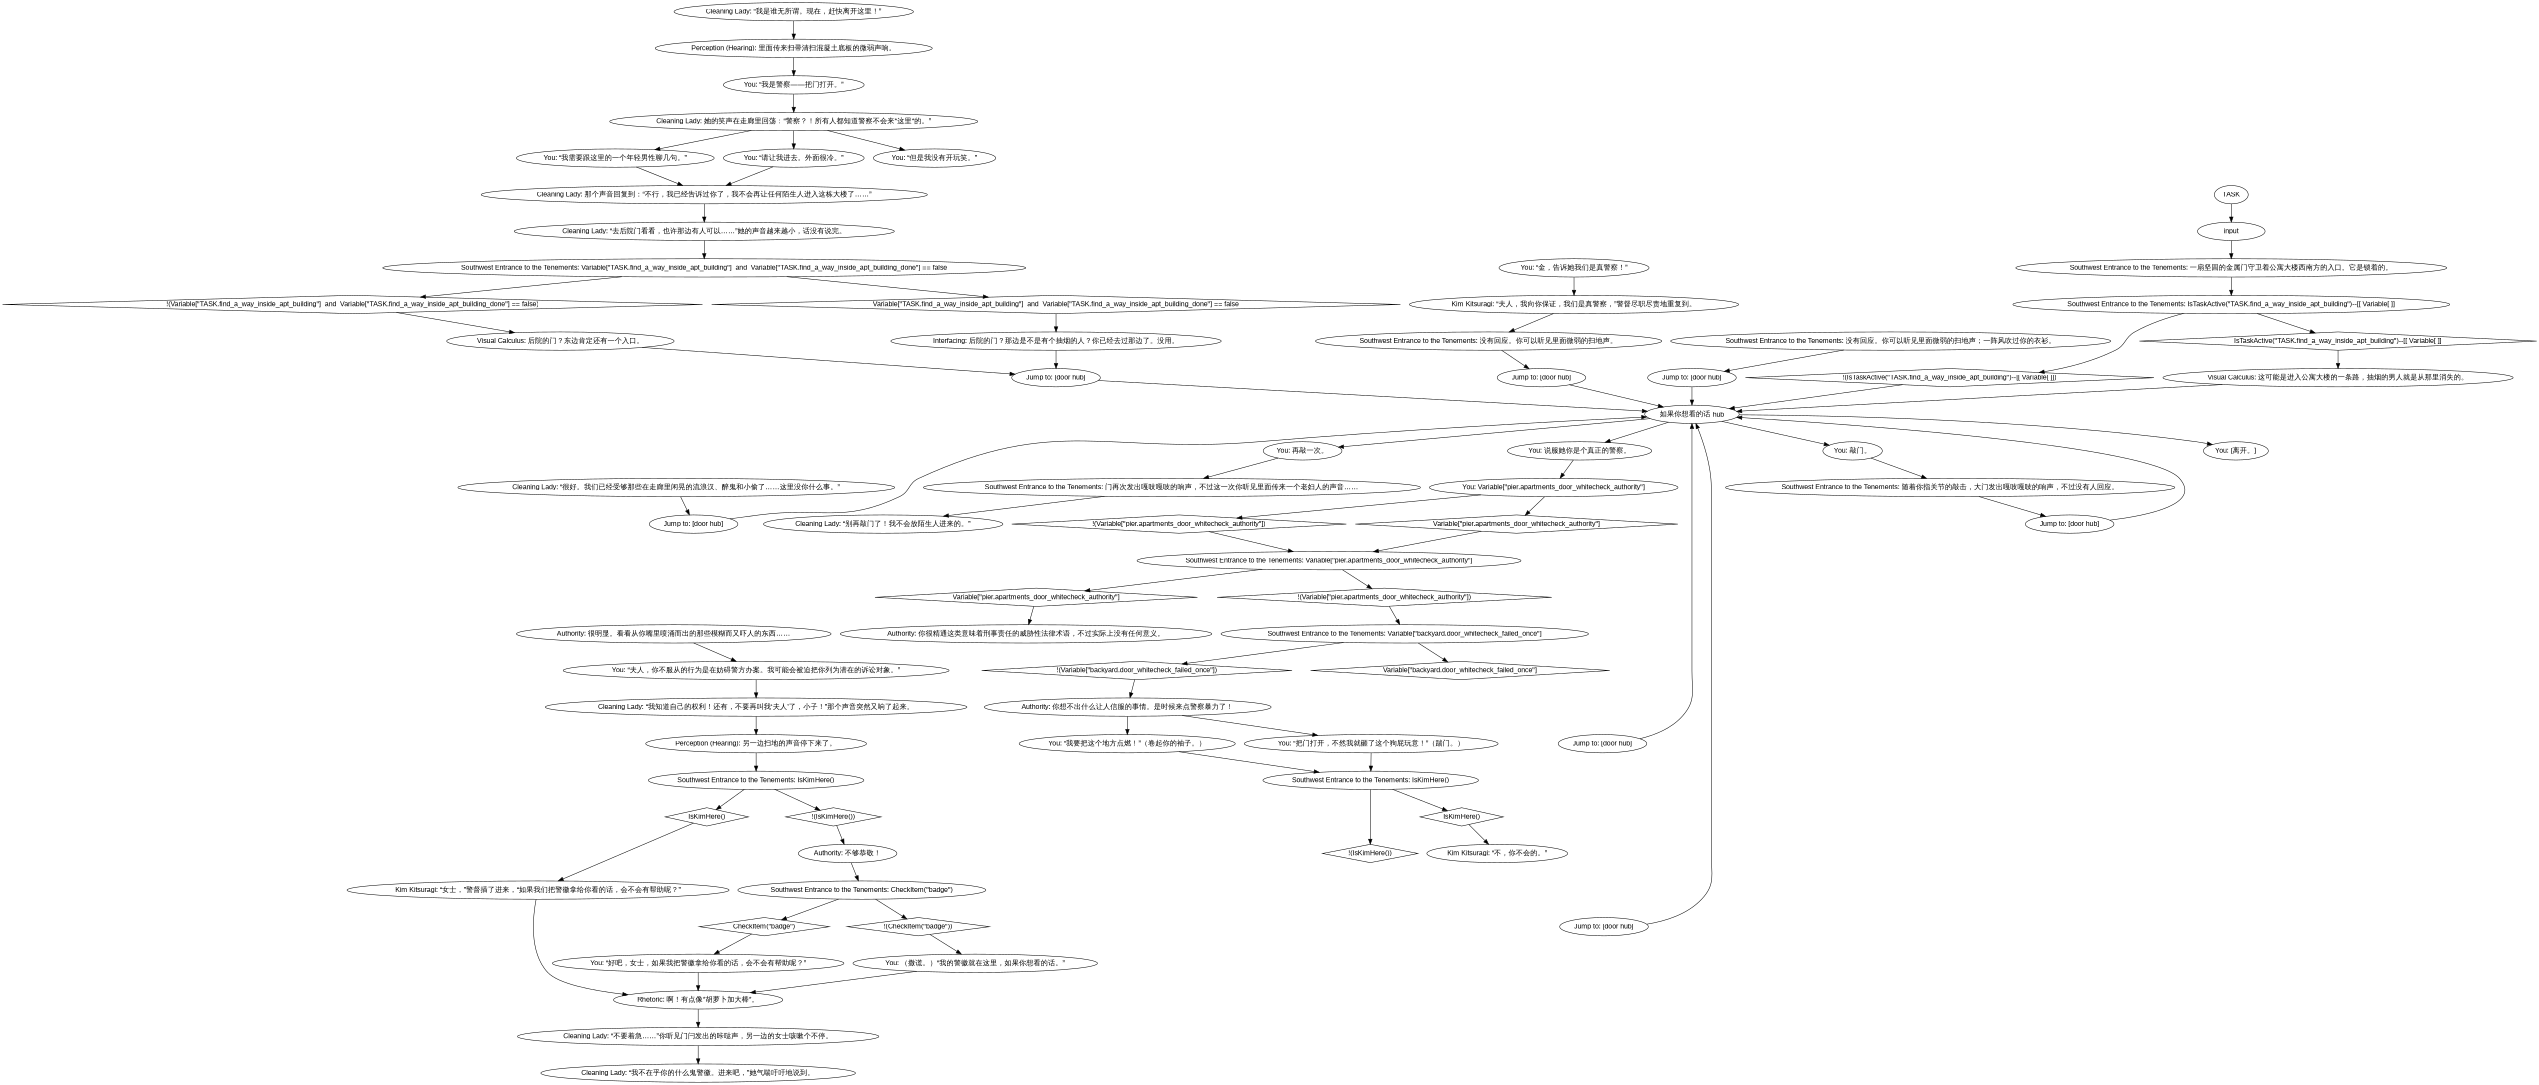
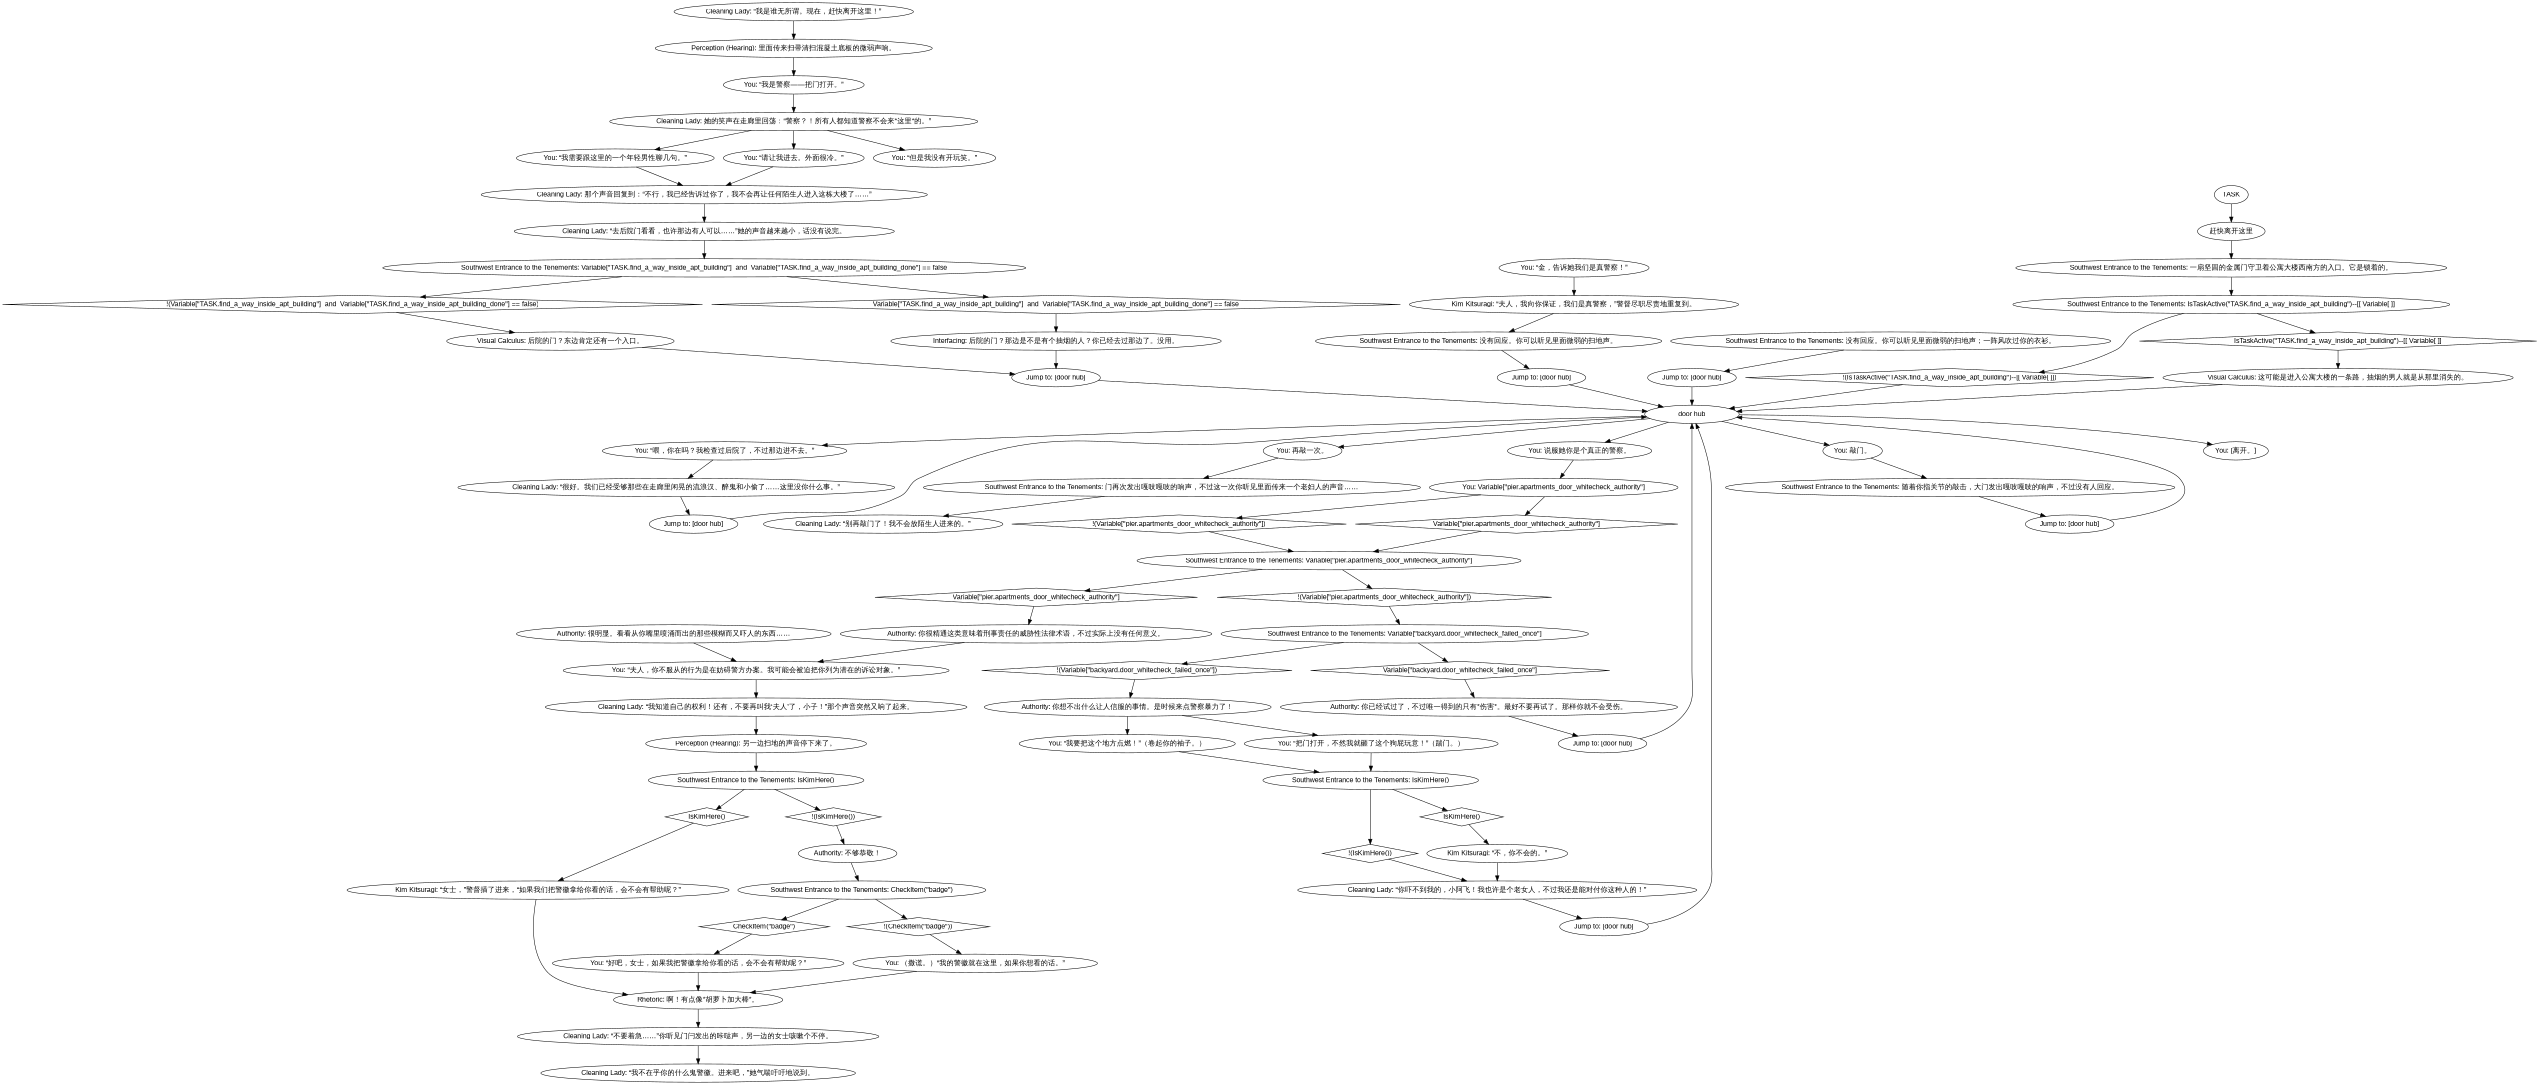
node "input": label "input" -> "赶快离开这里"
node "如果你想看的话 hub": label "如果你想看的话 hub" -> "door hub"
node "You: “喂，你在吗？我检查过后院了，不过那边进不去。”": added
edge "Authority: 你很精通这类意味着刑事责任的威胁性法律术语，不过实际上没有任何意义。" -> "You: “夫人，你不服从的行为是在妨碍警方办案。我可能会被迫把你列为潜在的诉讼对象。”": added
node "Authority: 你已经试过了，不过唯一得到的只有*伤害*。最好不要再试了。那样你就不会受伤。": added
node "Cleaning Lady: “你吓不到我的，小阿飞！我也许是个老女人，不过我还是能对付你这种人的！”": added
